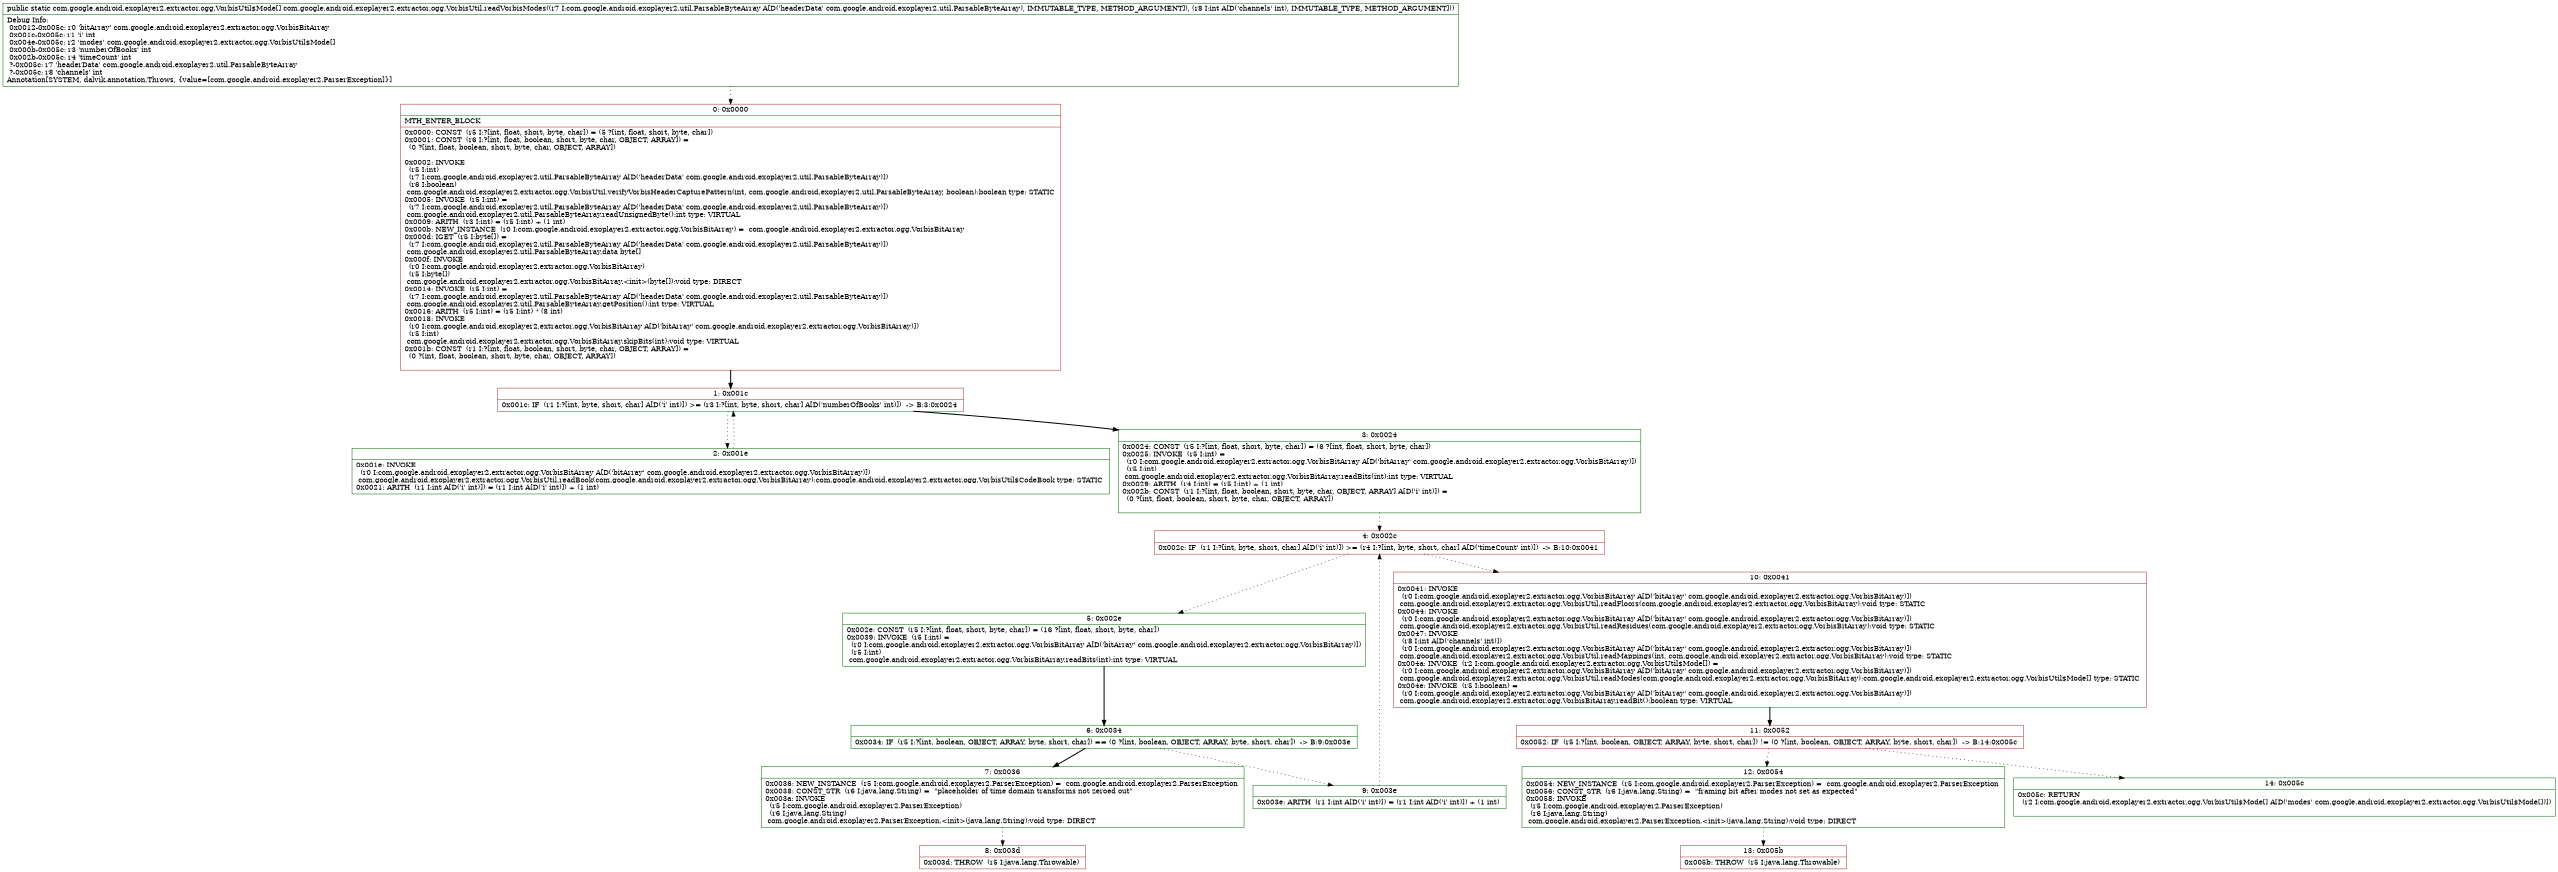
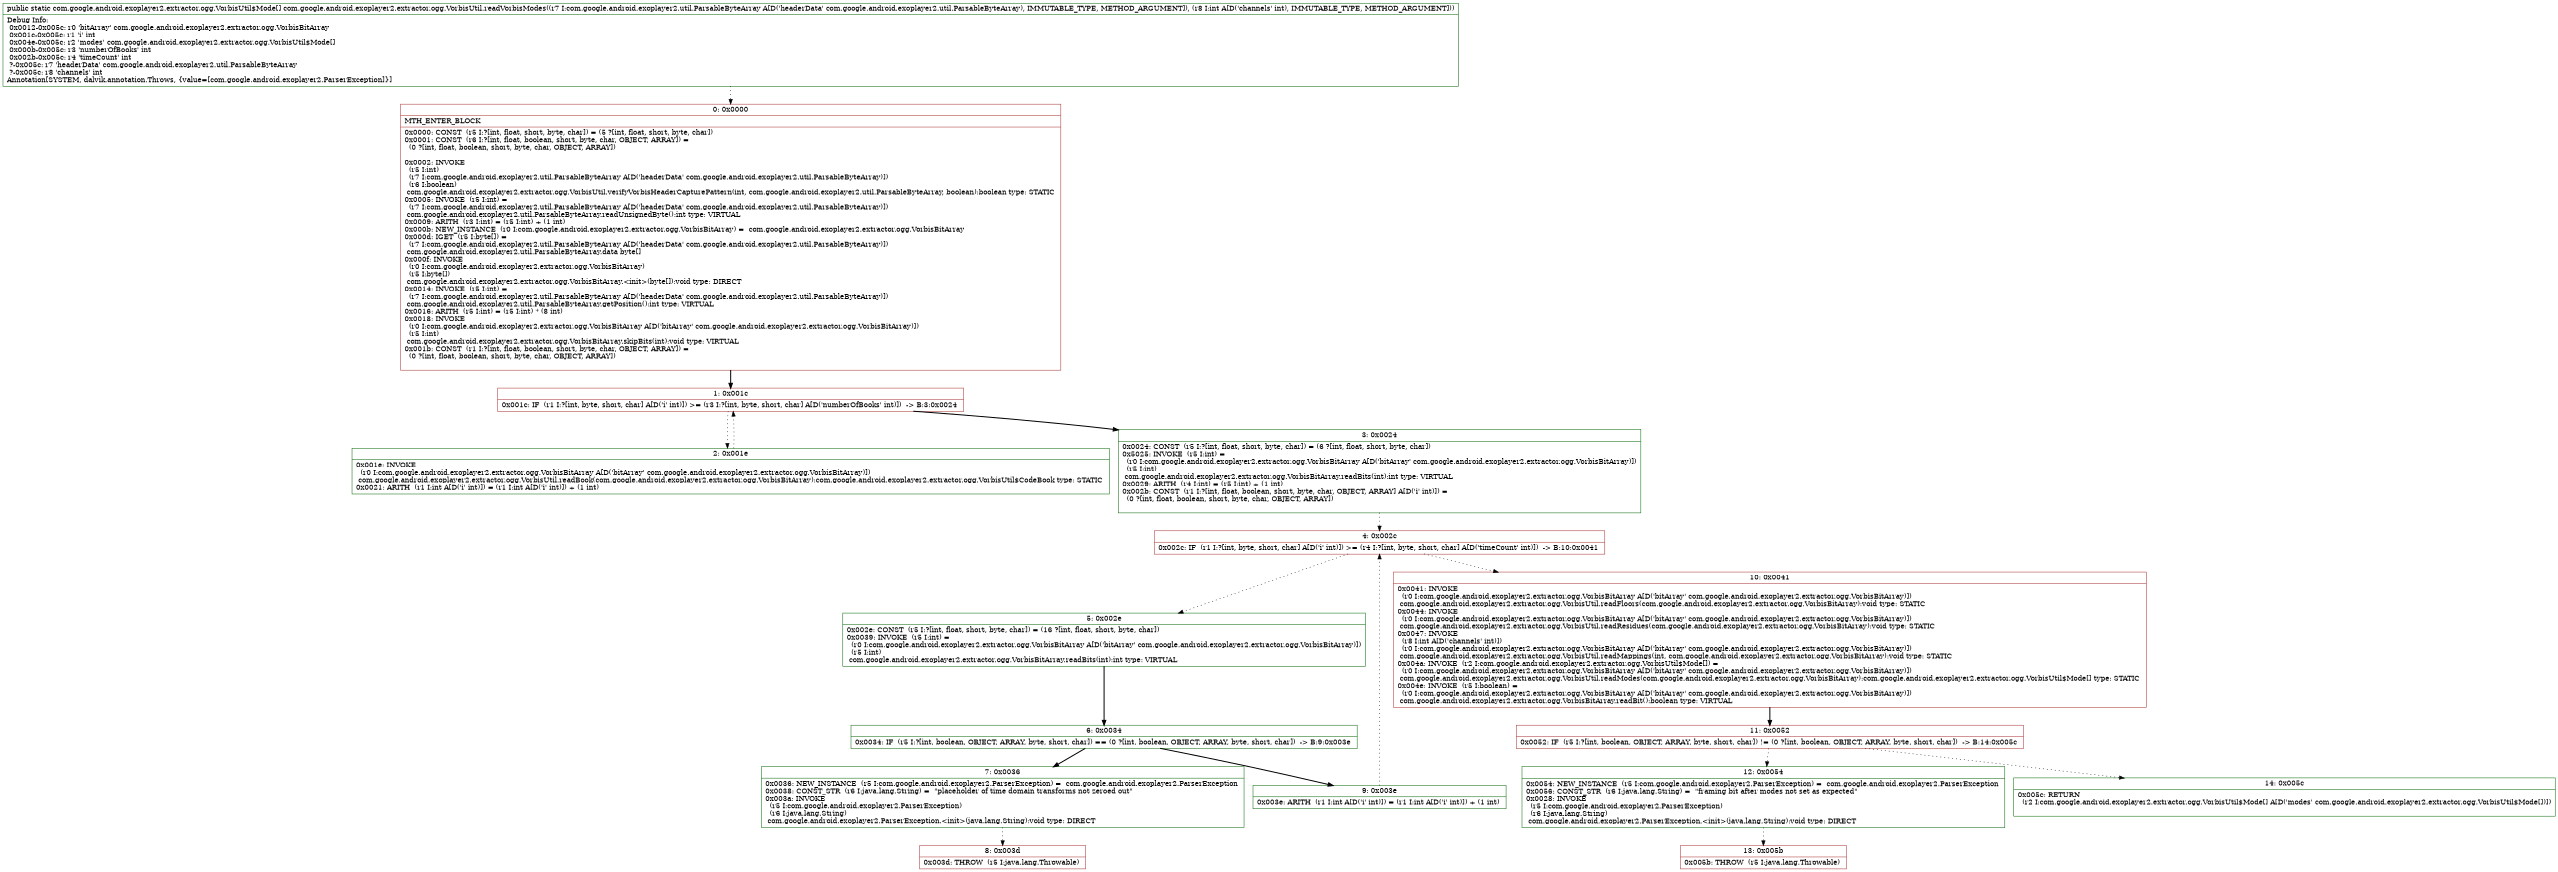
node "3: 0x0024": text "0x0025: INVOKE  (r5 I:int) =" -> "0x5025: INVOKE  (r5 I:int) ="
edge "6: 0x0034" -> "9: 0x003e": style dotted -> bold
node "12: 0x0054": text "0x0058: INVOKE" -> "0x0028: INVOKE"
